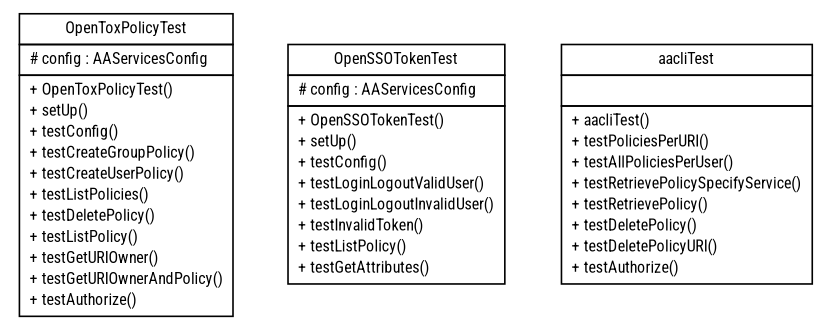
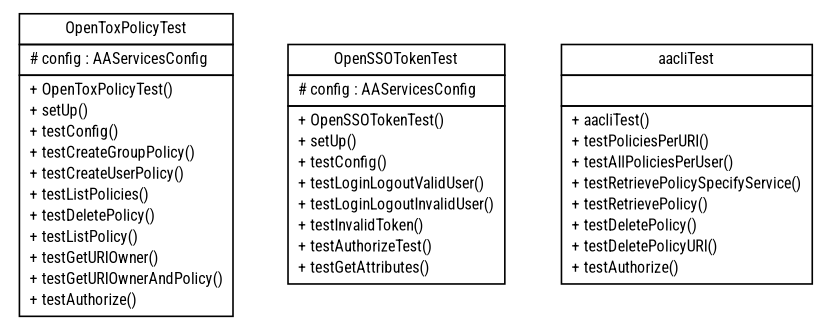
node "OpenSSOTokenTest": text "+ testListPolicy()" -> "+ testAuthorizeTest()"
